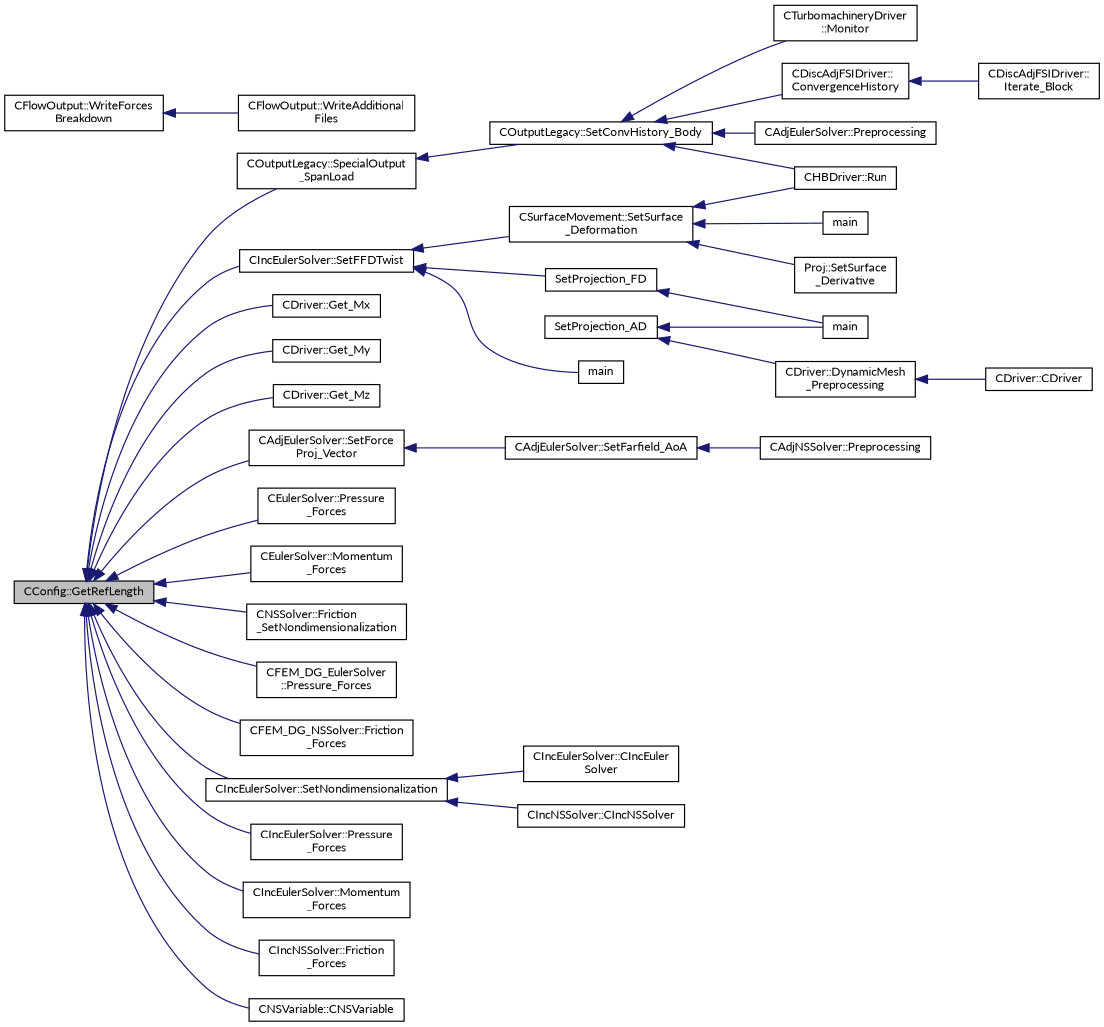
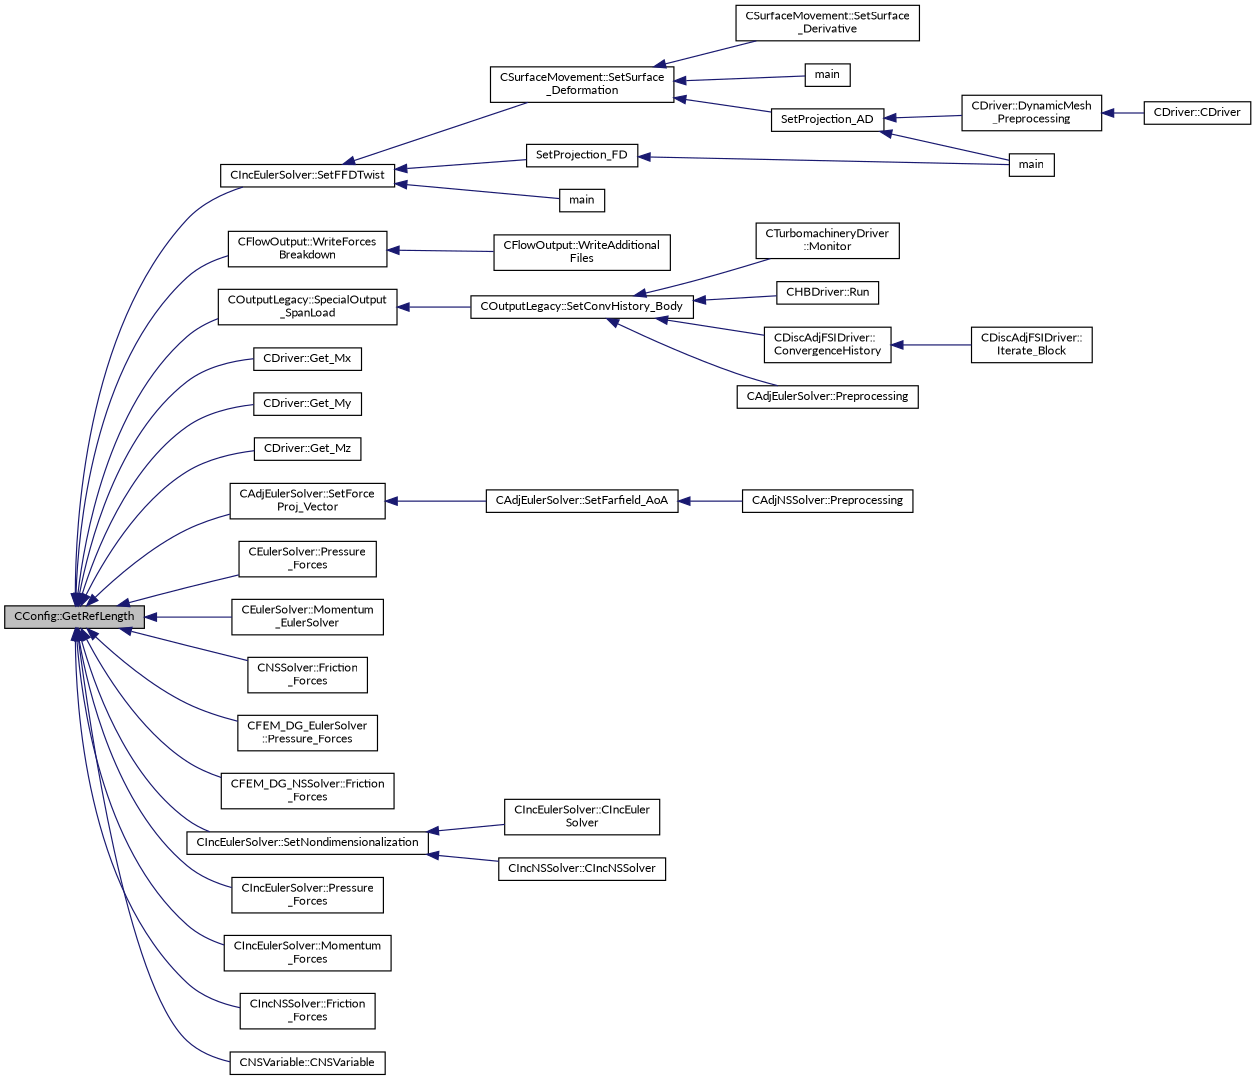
edge "CHBDriver::Run" -> "CSurfaceMovement::SetSurface _Deformation": now "SetProjection_AD" -> "CSurfaceMovement::SetSurface _Deformation"
node "Proj::SetSurface _Derivative": label "Proj::SetSurface _Derivative" -> "CSurfaceMovement::SetSurface _Derivative"
edge "CFlowOutput::WriteForces Breakdown" -> "CConfig::GetRefLength": added
node "CEulerSolver::Momentum _Forces": label "CEulerSolver::Momentum _Forces" -> "CEulerSolver::Momentum _EulerSolver"
node "CNSSolver::Friction _SetNondimensionalization": label "CNSSolver::Friction _SetNondimensionalization" -> "CNSSolver::Friction _Forces"
